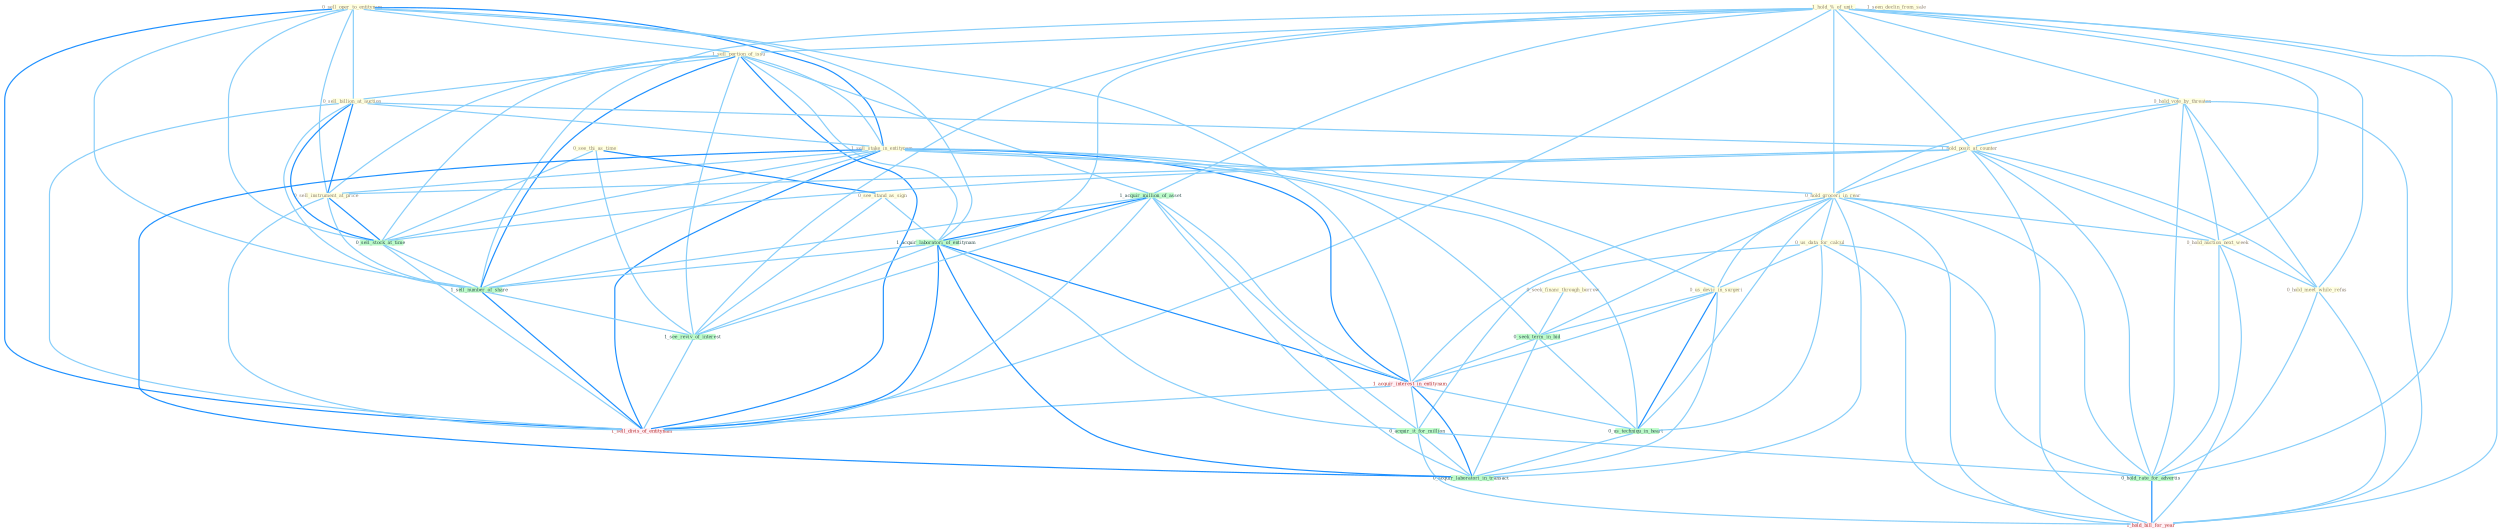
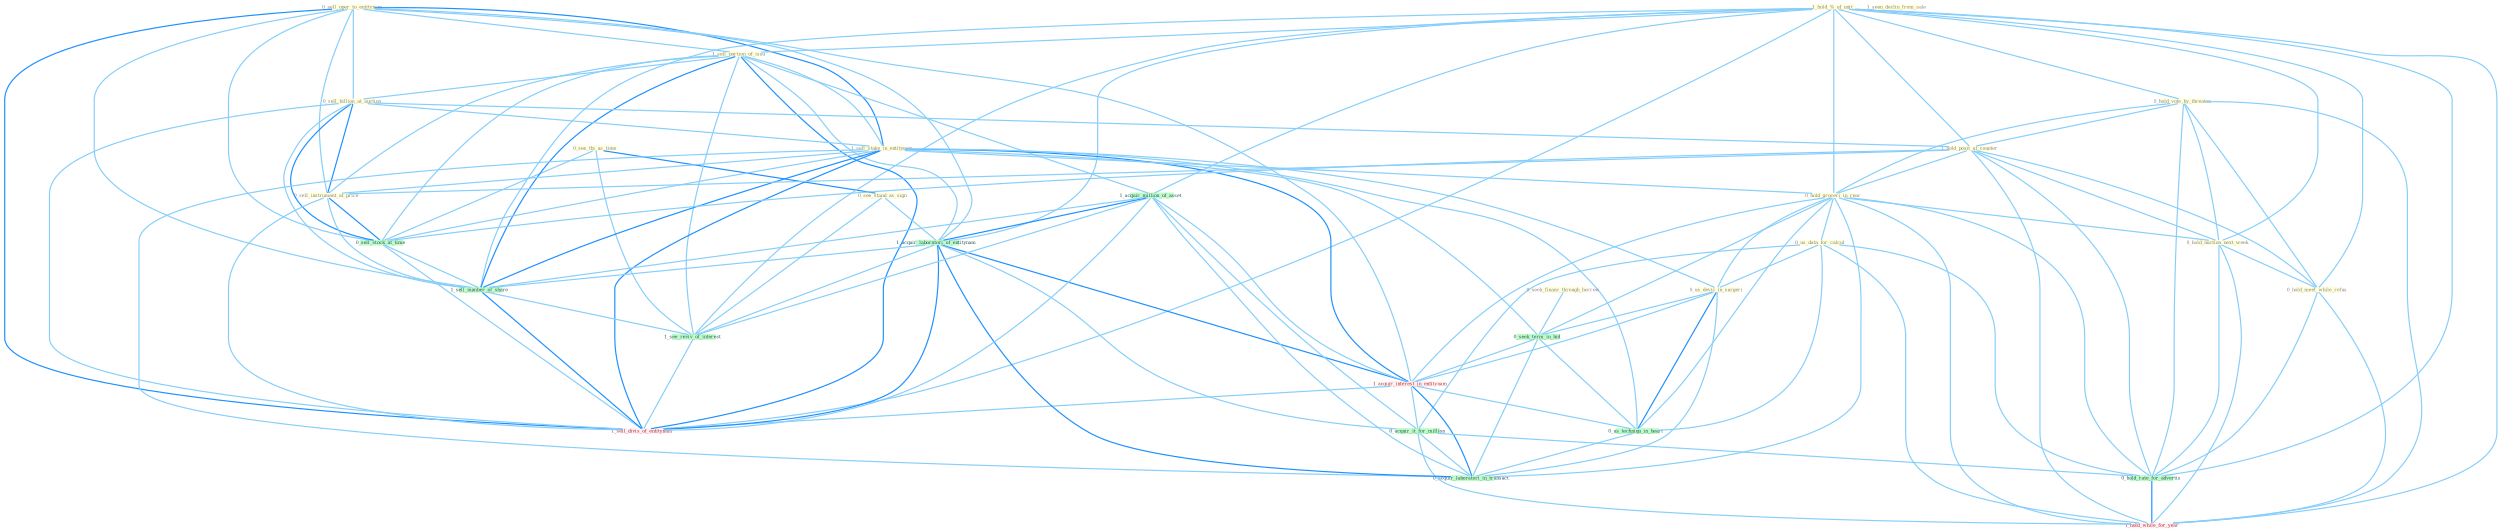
edge "1_sell_stake_in_entitynam" -- "1_sell_number_of_share": color #87cefa -> #1e90ff
edge "1_sell_stake_in_entitynam" -- "0_acquir_laboratori_in_transact": color #1e90ff -> #87cefa
node "1_hold_bill_for_year": label "1_hold_bill_for_year" -> "1_hold_while_for_year"
